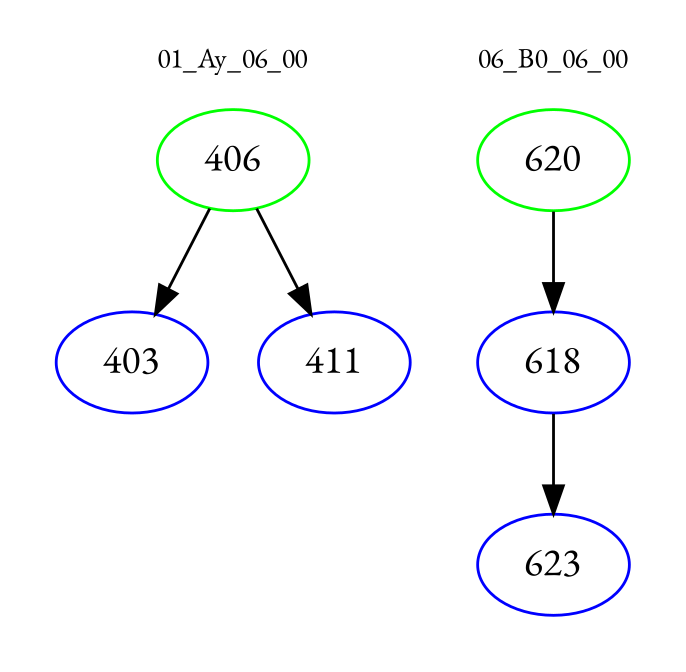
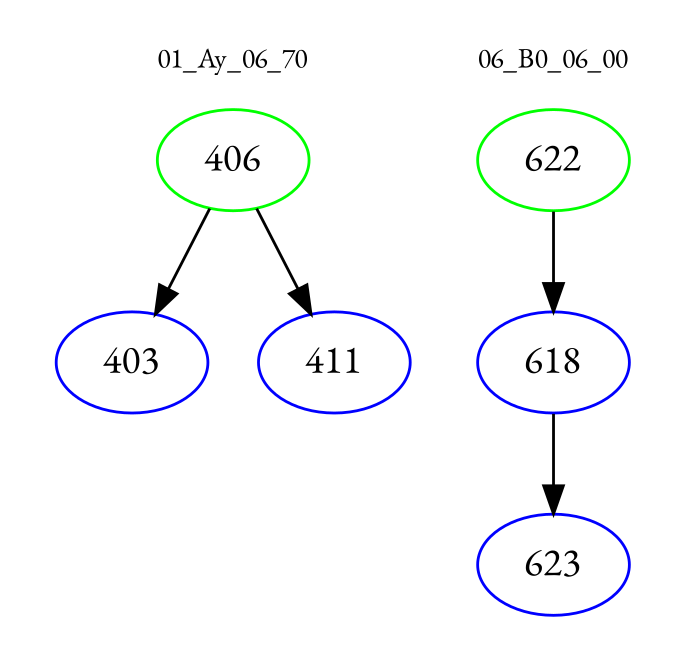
cluster "01_Ay_06_00": label "01_Ay_06_00" -> "01_Ay_06_70"
node "620": label "620" -> "622"
